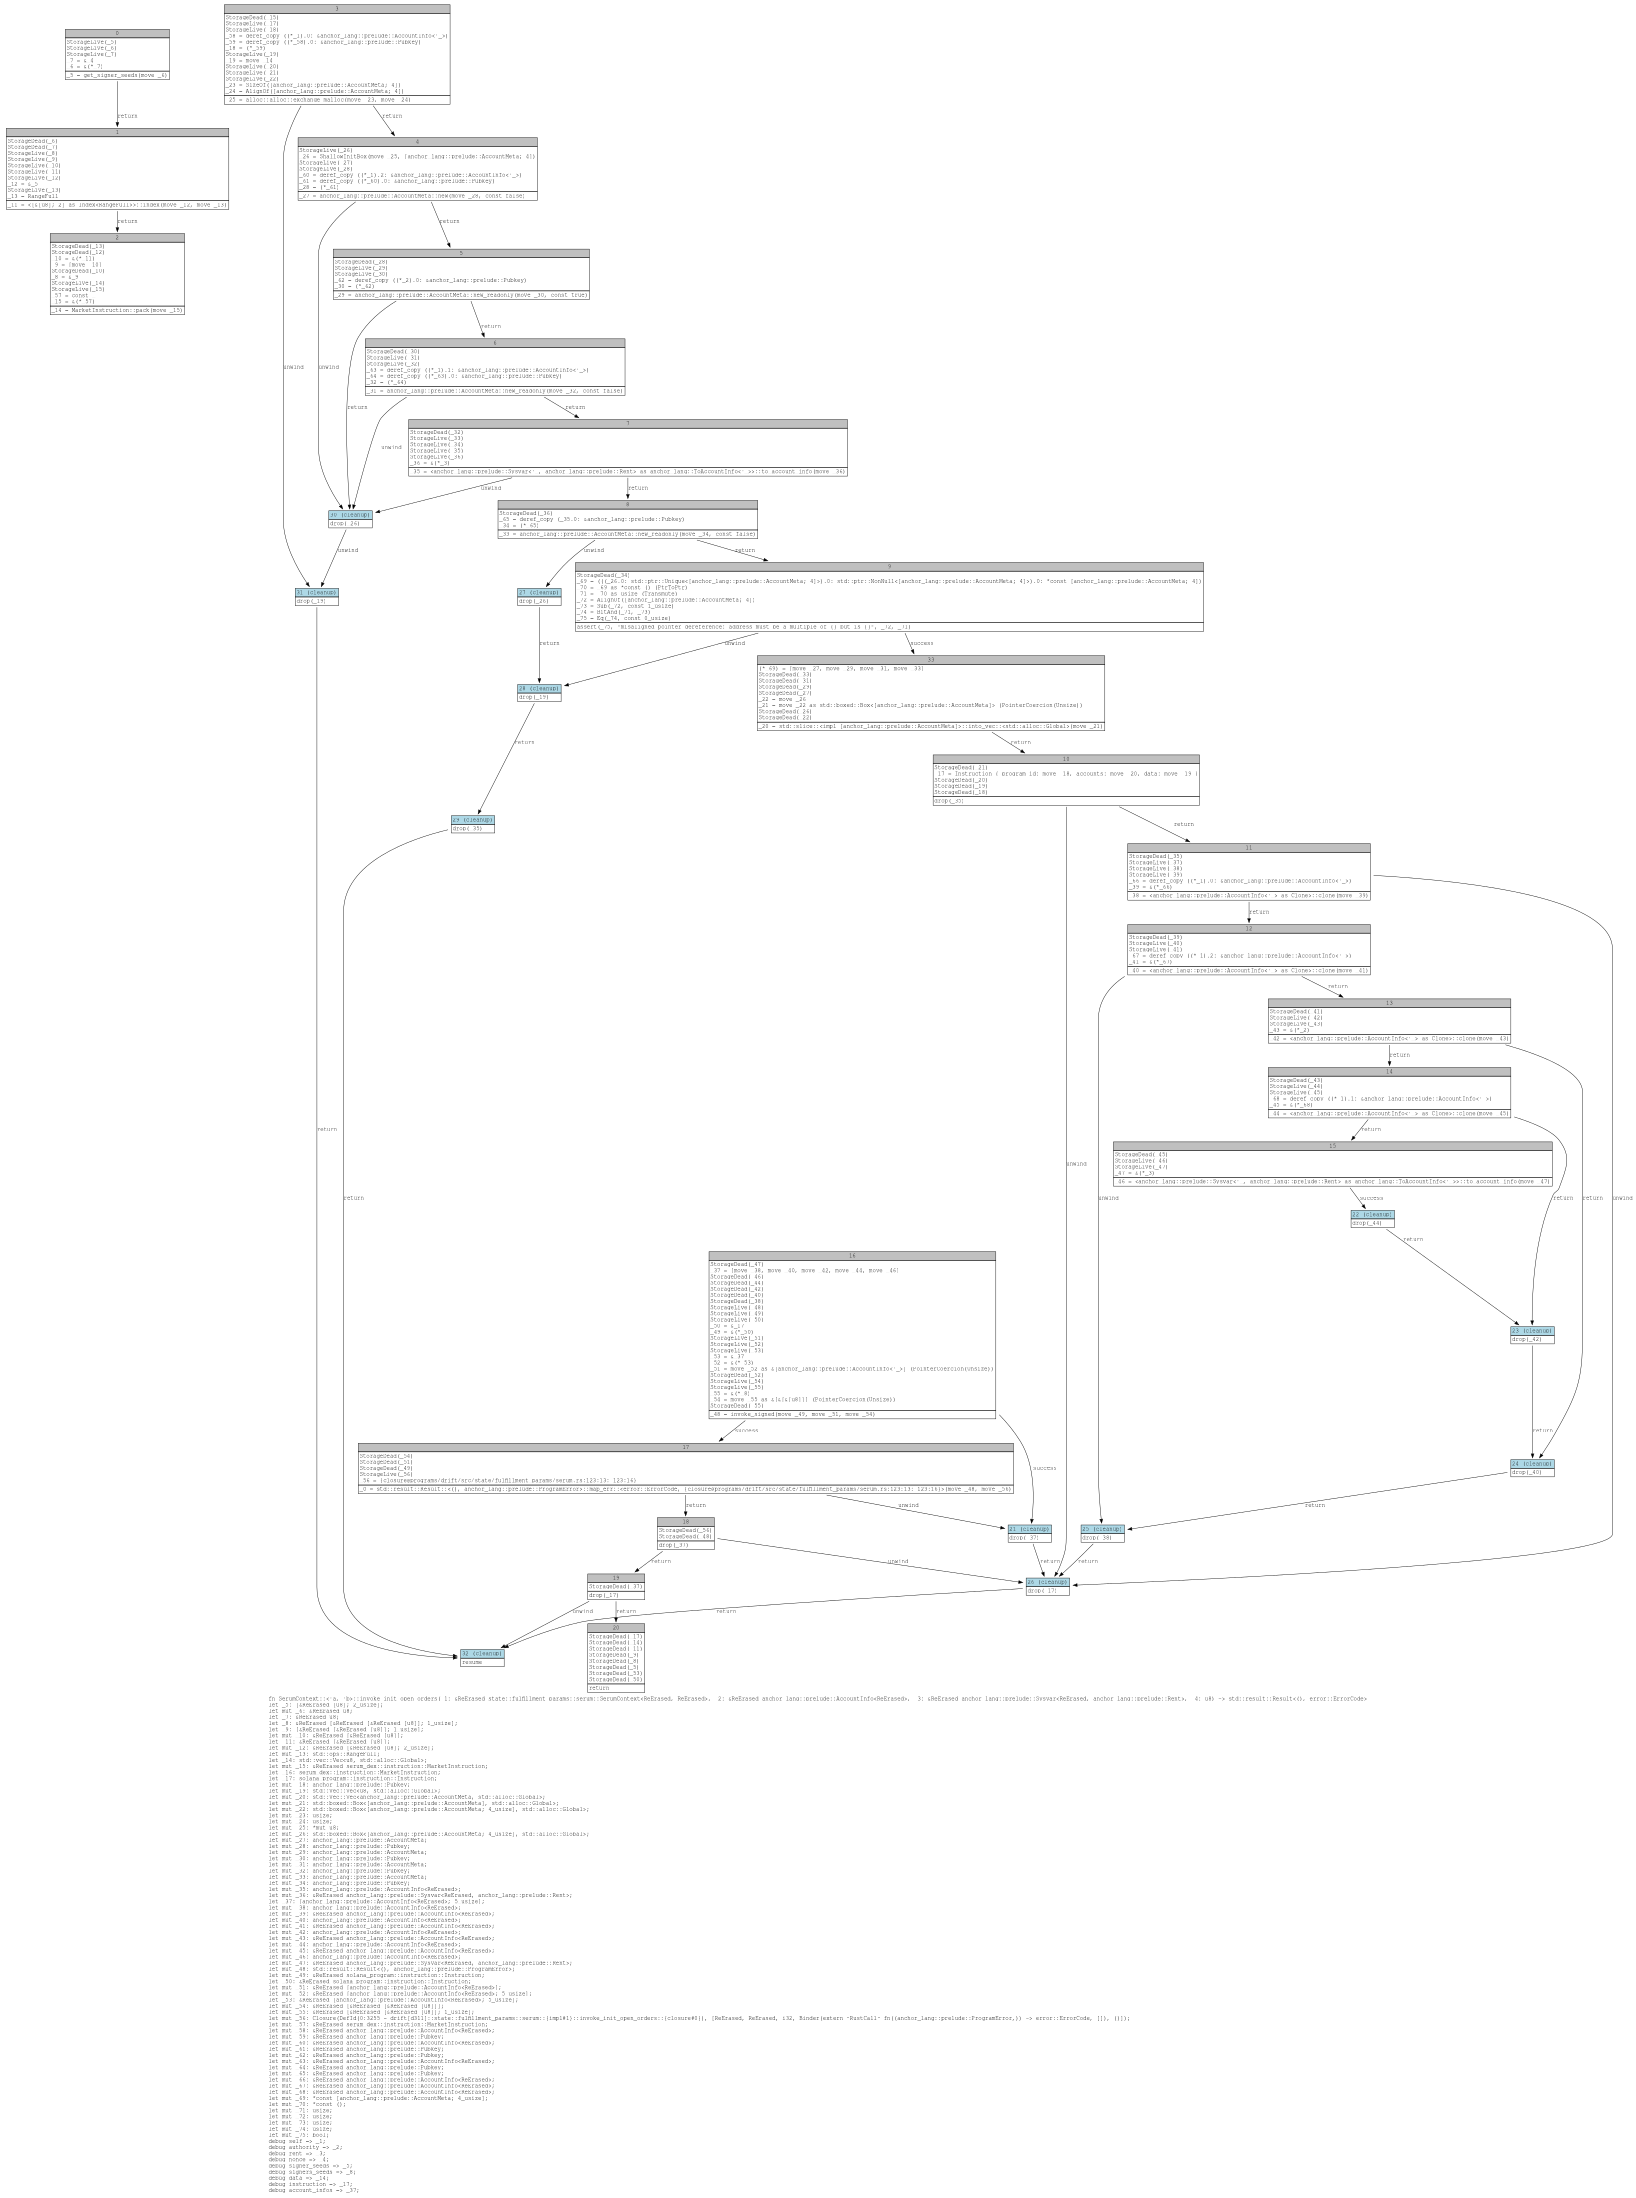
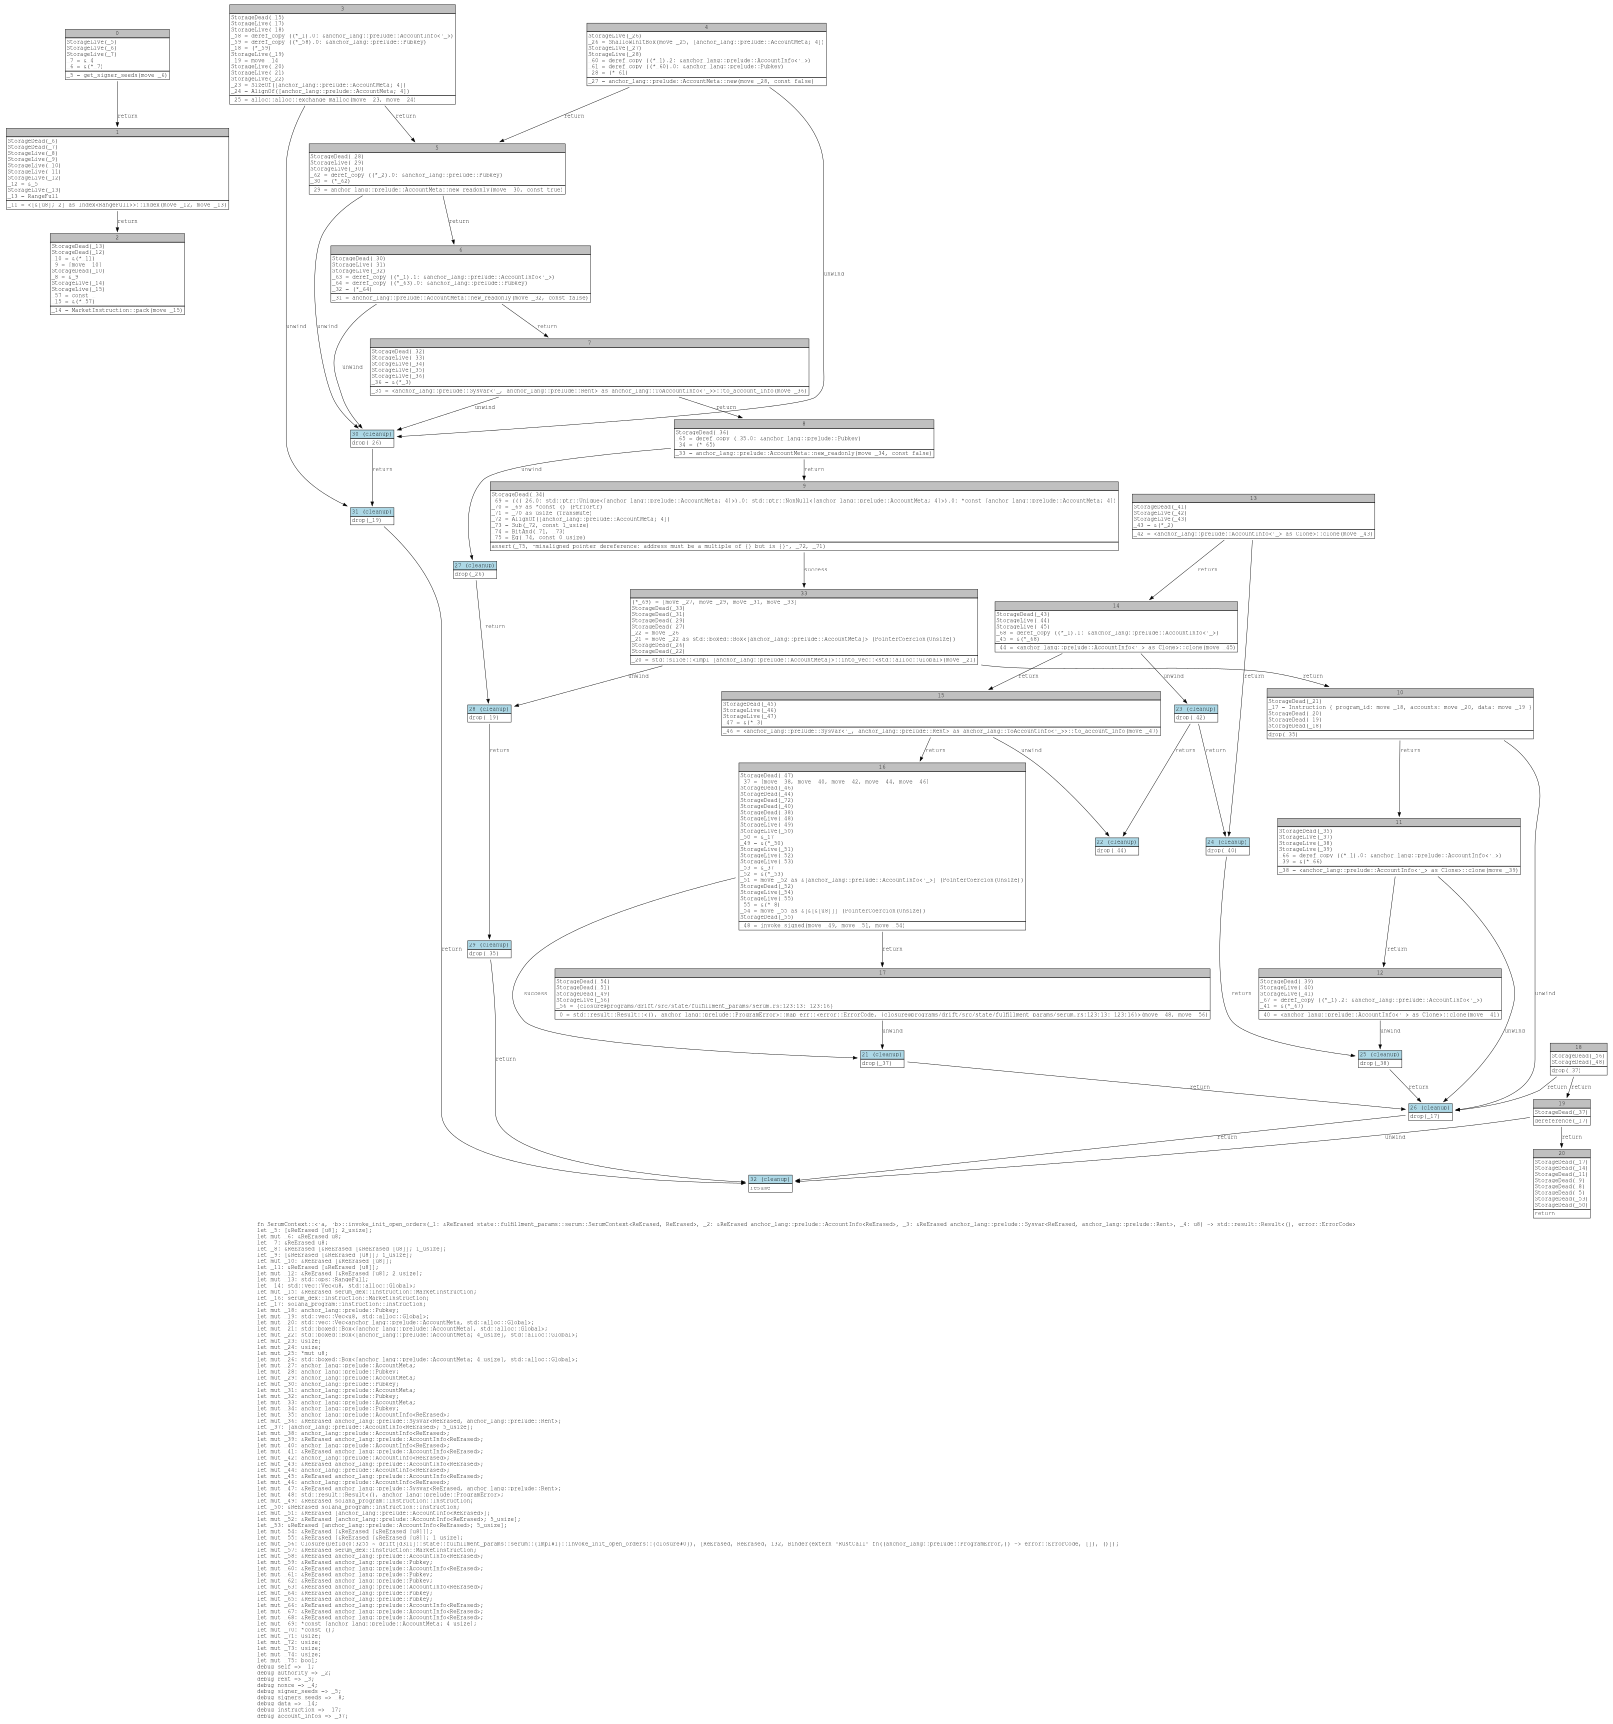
edge "3" -> "4": now "3" -> "5"
edge "5" -> "30 (cleanup)": label "return" -> "unwind"
edge "30 (cleanup)" -> "31 (cleanup)": label "unwind" -> "return"
edge "9" -> "28 (cleanup)": now "33" -> "28 (cleanup)"
edge "15" -> "16": added, label "return"
edge "12" -> "13": removed, label "return"
edge "15" -> "22 (cleanup)": label "success" -> "unwind"
edge "14" -> "23 (cleanup)": label "return" -> "unwind"
edge "22 (cleanup)" -> "23 (cleanup)": reversed
node "16": text "StorageDead(_42)" -> "StorageDead(_72)"
edge "16" -> "17": label "success" -> "return"
edge "17" -> "18": removed, label "return"
edge "18" -> "26 (cleanup)": label "unwind" -> "return"
node "19": text "drop(_17)" -> "dereference(_17)"
